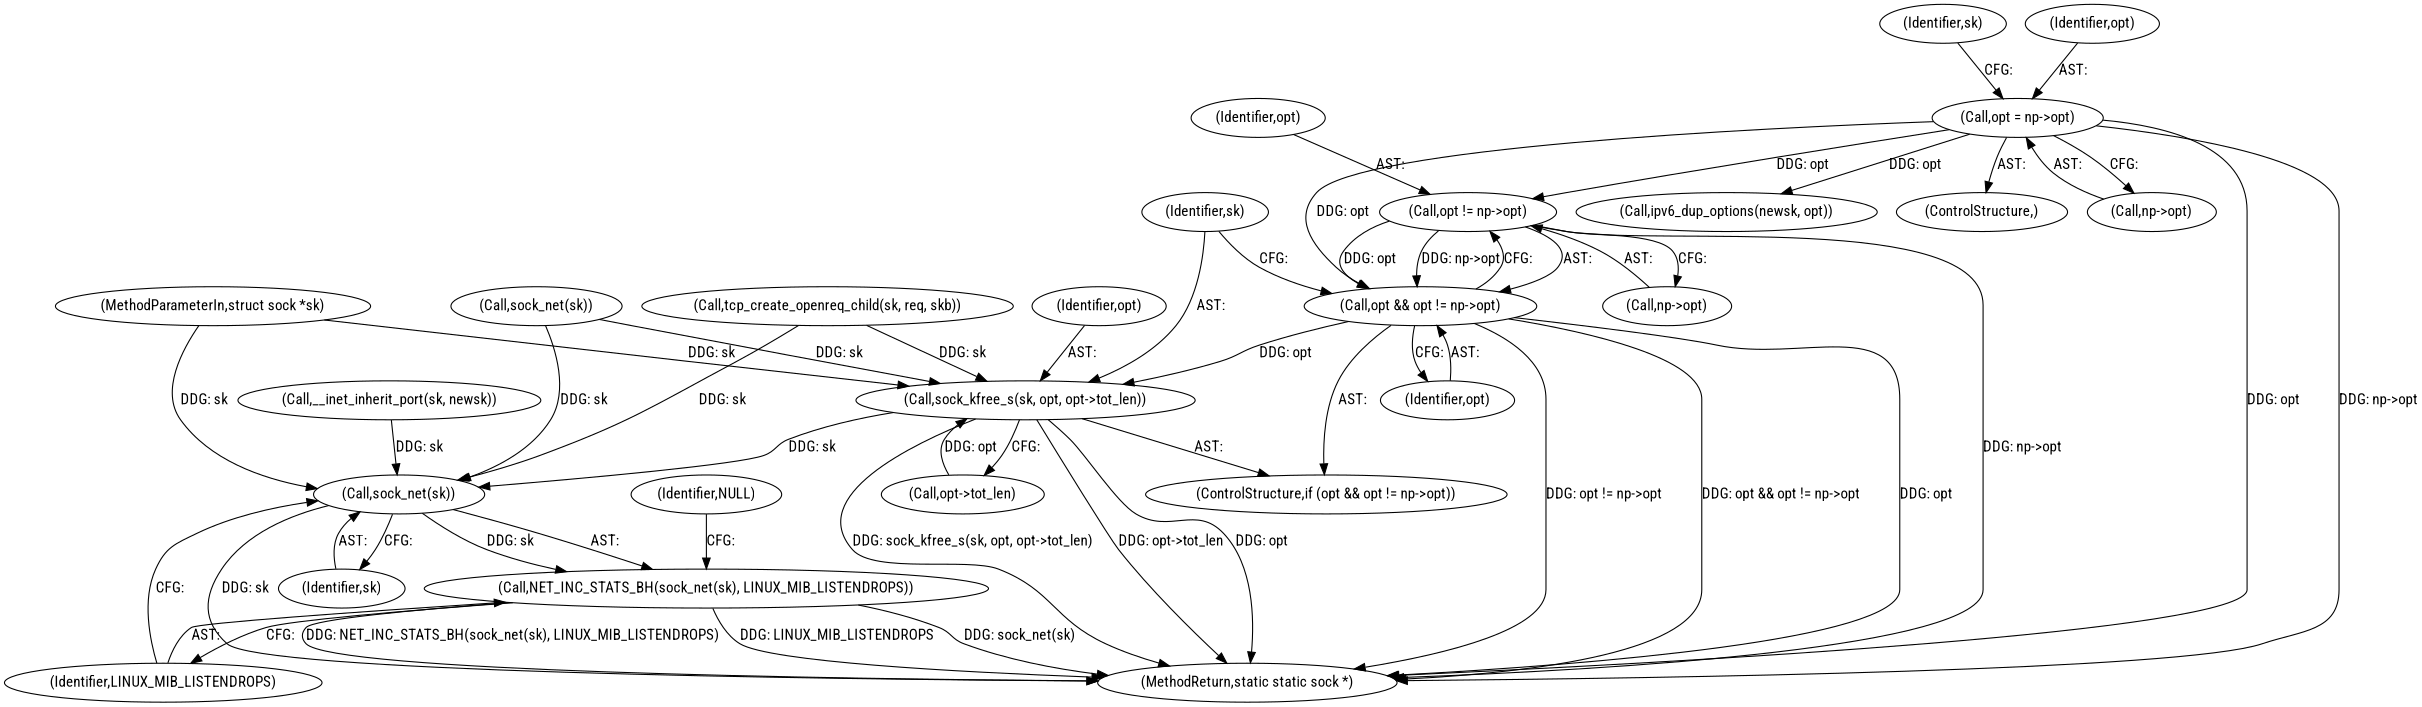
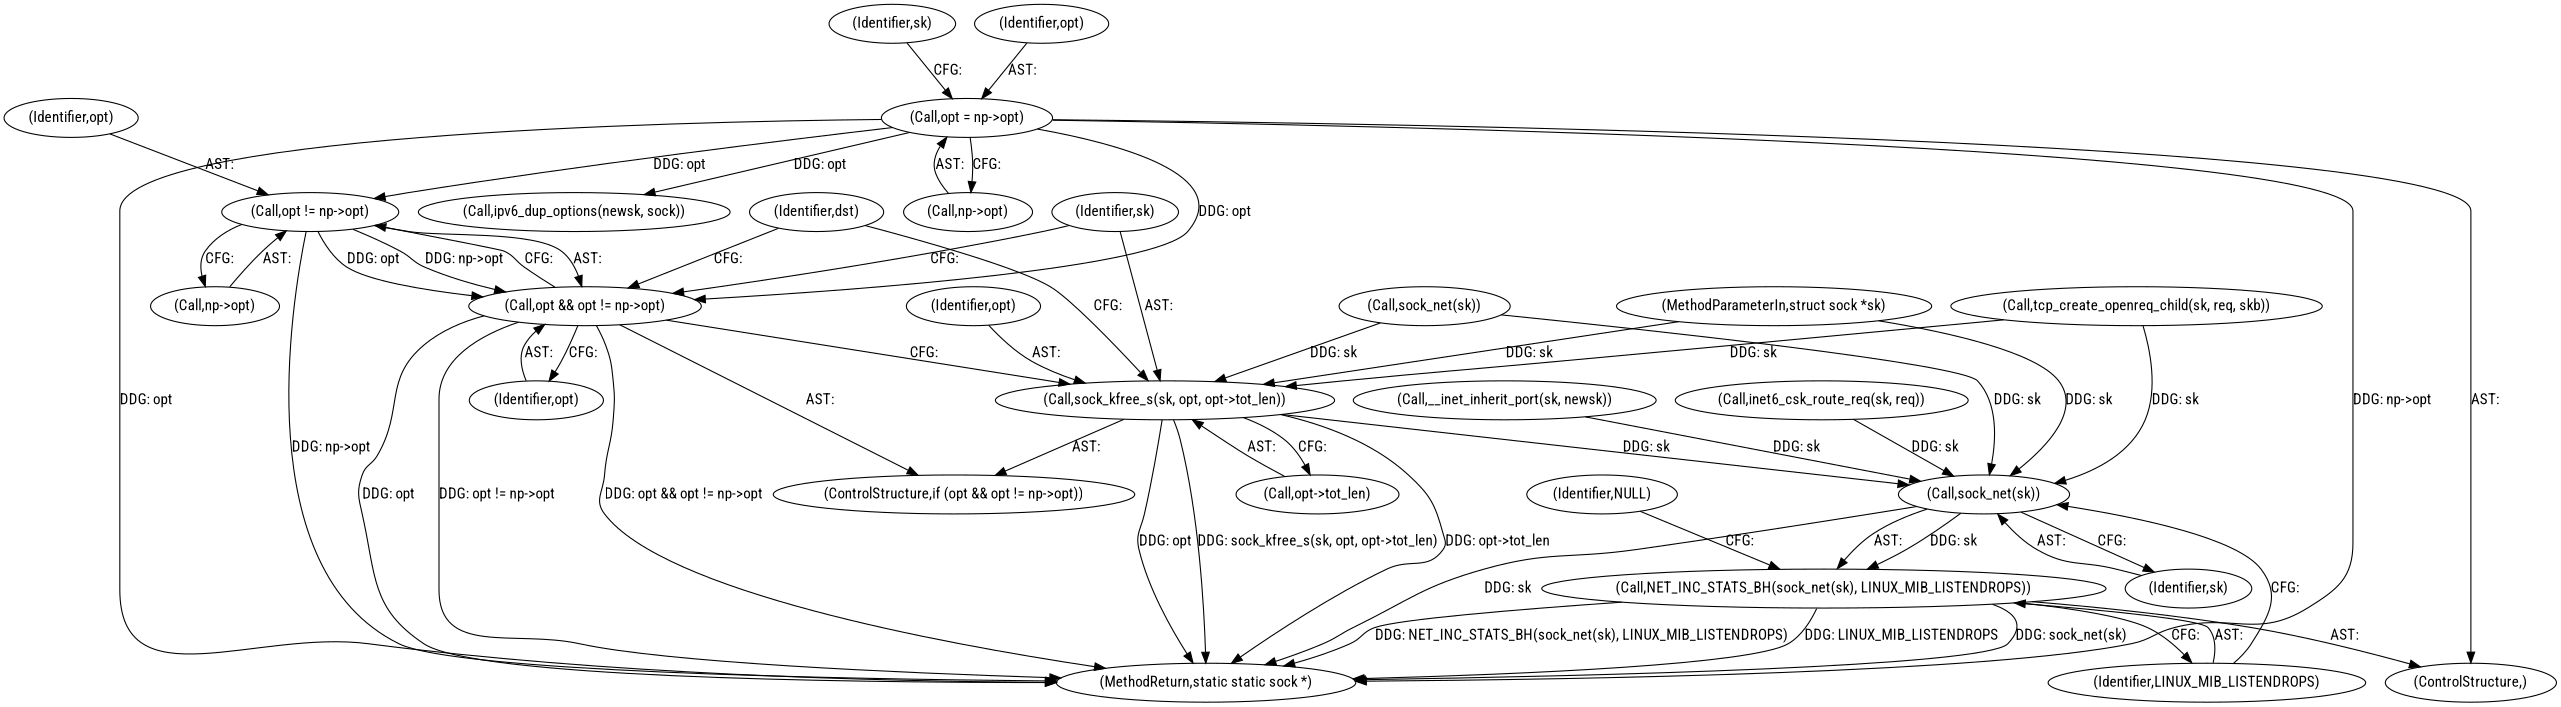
node "(Identifier,dst)": added
node "(Call,ipv6_dup_options(newsk, opt))": label "(Call,ipv6_dup_options(newsk, opt))" -> "(Call,ipv6_dup_options(newsk, sock))"
edge "(Call,opt && opt != np->opt)" -> "(Call,sock_kfree_s(sk, opt, opt->tot_len))": label "DDG: opt" -> "CFG: "
node "(Call,inet6_csk_route_req(sk, req))": added
edge "(Call,opt->tot_len)" -> "(Call,sock_kfree_s(sk, opt, opt->tot_len))": label "DDG: opt" -> "AST: "
edge "(Call,NET_INC_STATS_BH(sock_net(sk), LINUX_MIB_LISTENDROPS))" -> "(ControlStructure,)": added, label "AST:"
